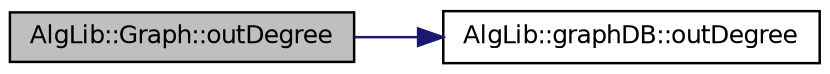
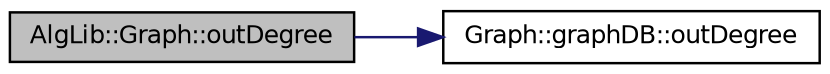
node "AlgLib::graphDB::outDegree": label "AlgLib::graphDB::outDegree" -> "Graph::graphDB::outDegree"
